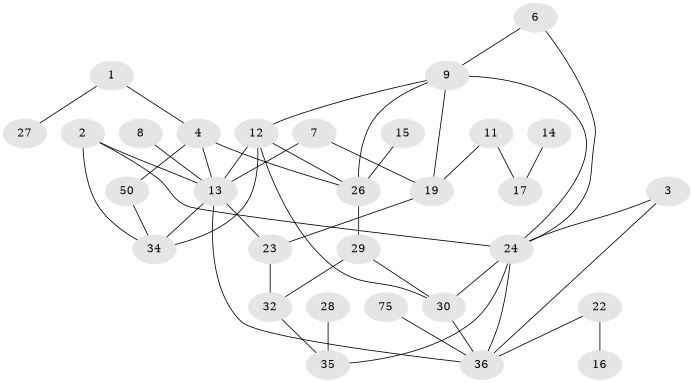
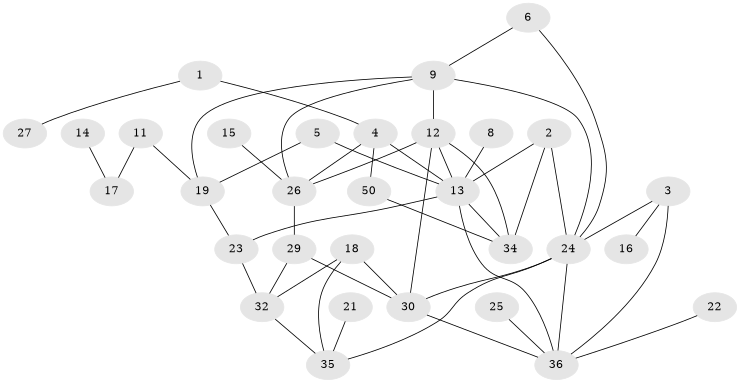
node "7": label "7" -> "5"
node "18": added
node "28": label "28" -> "21"
node "75": label "75" -> "25"
edge "22" -- "16": now "3" -- "16"
